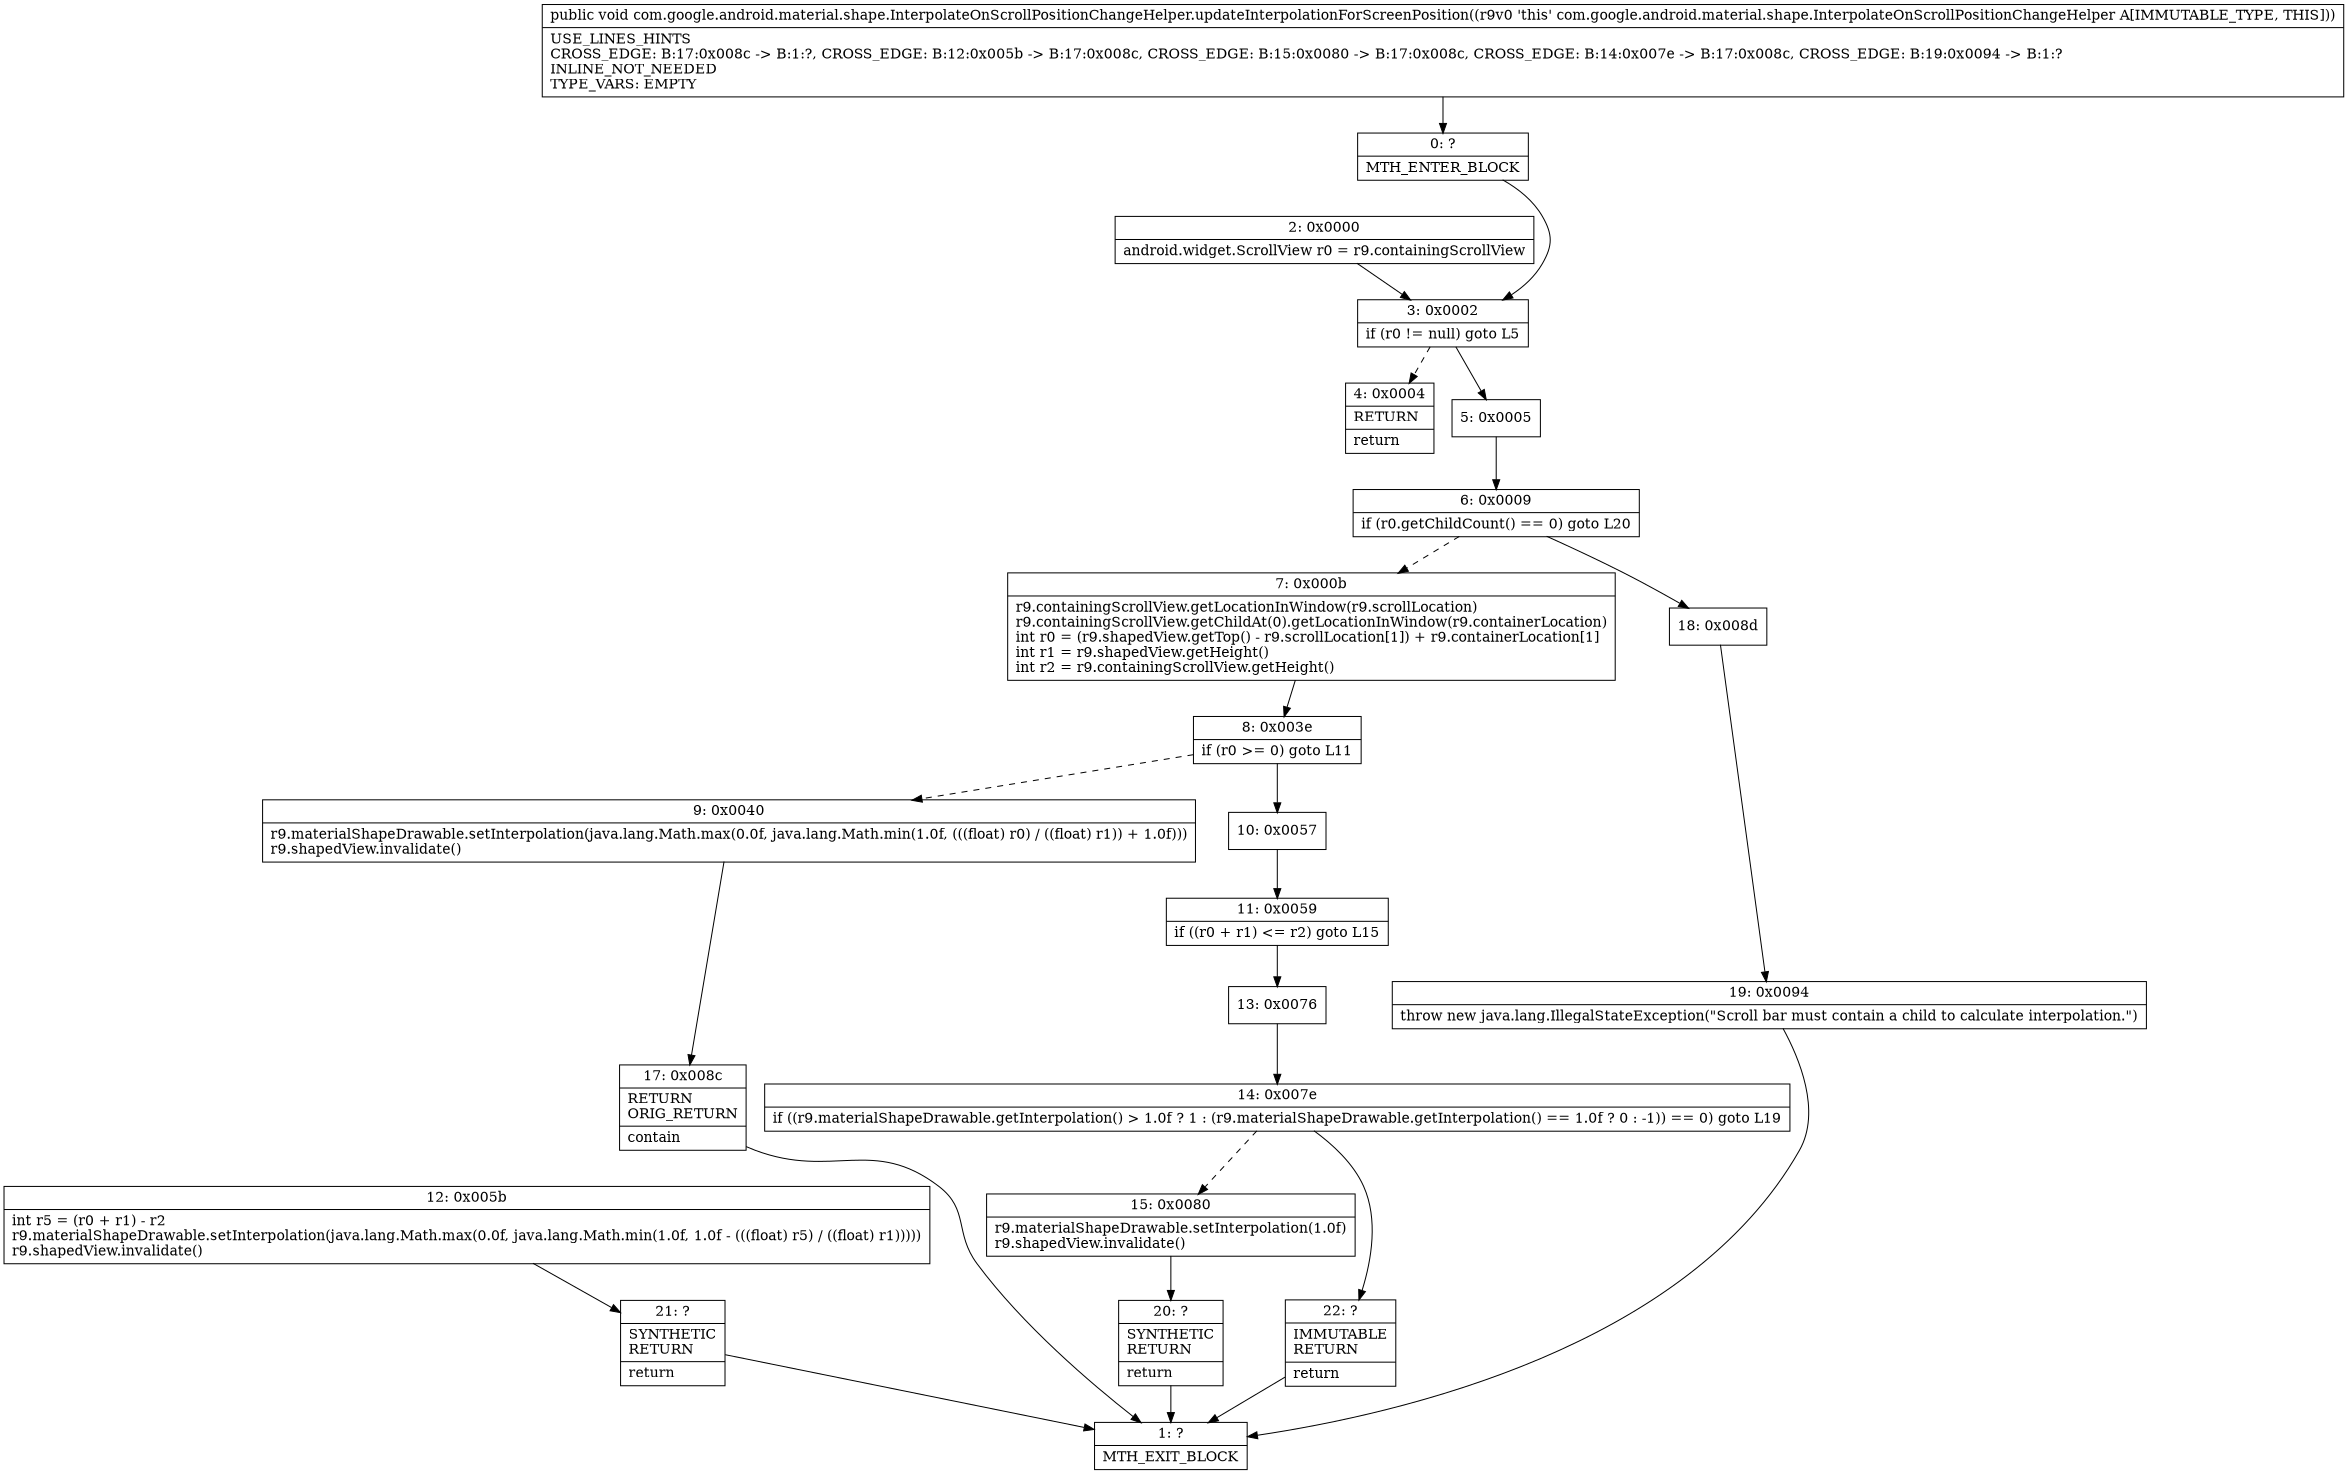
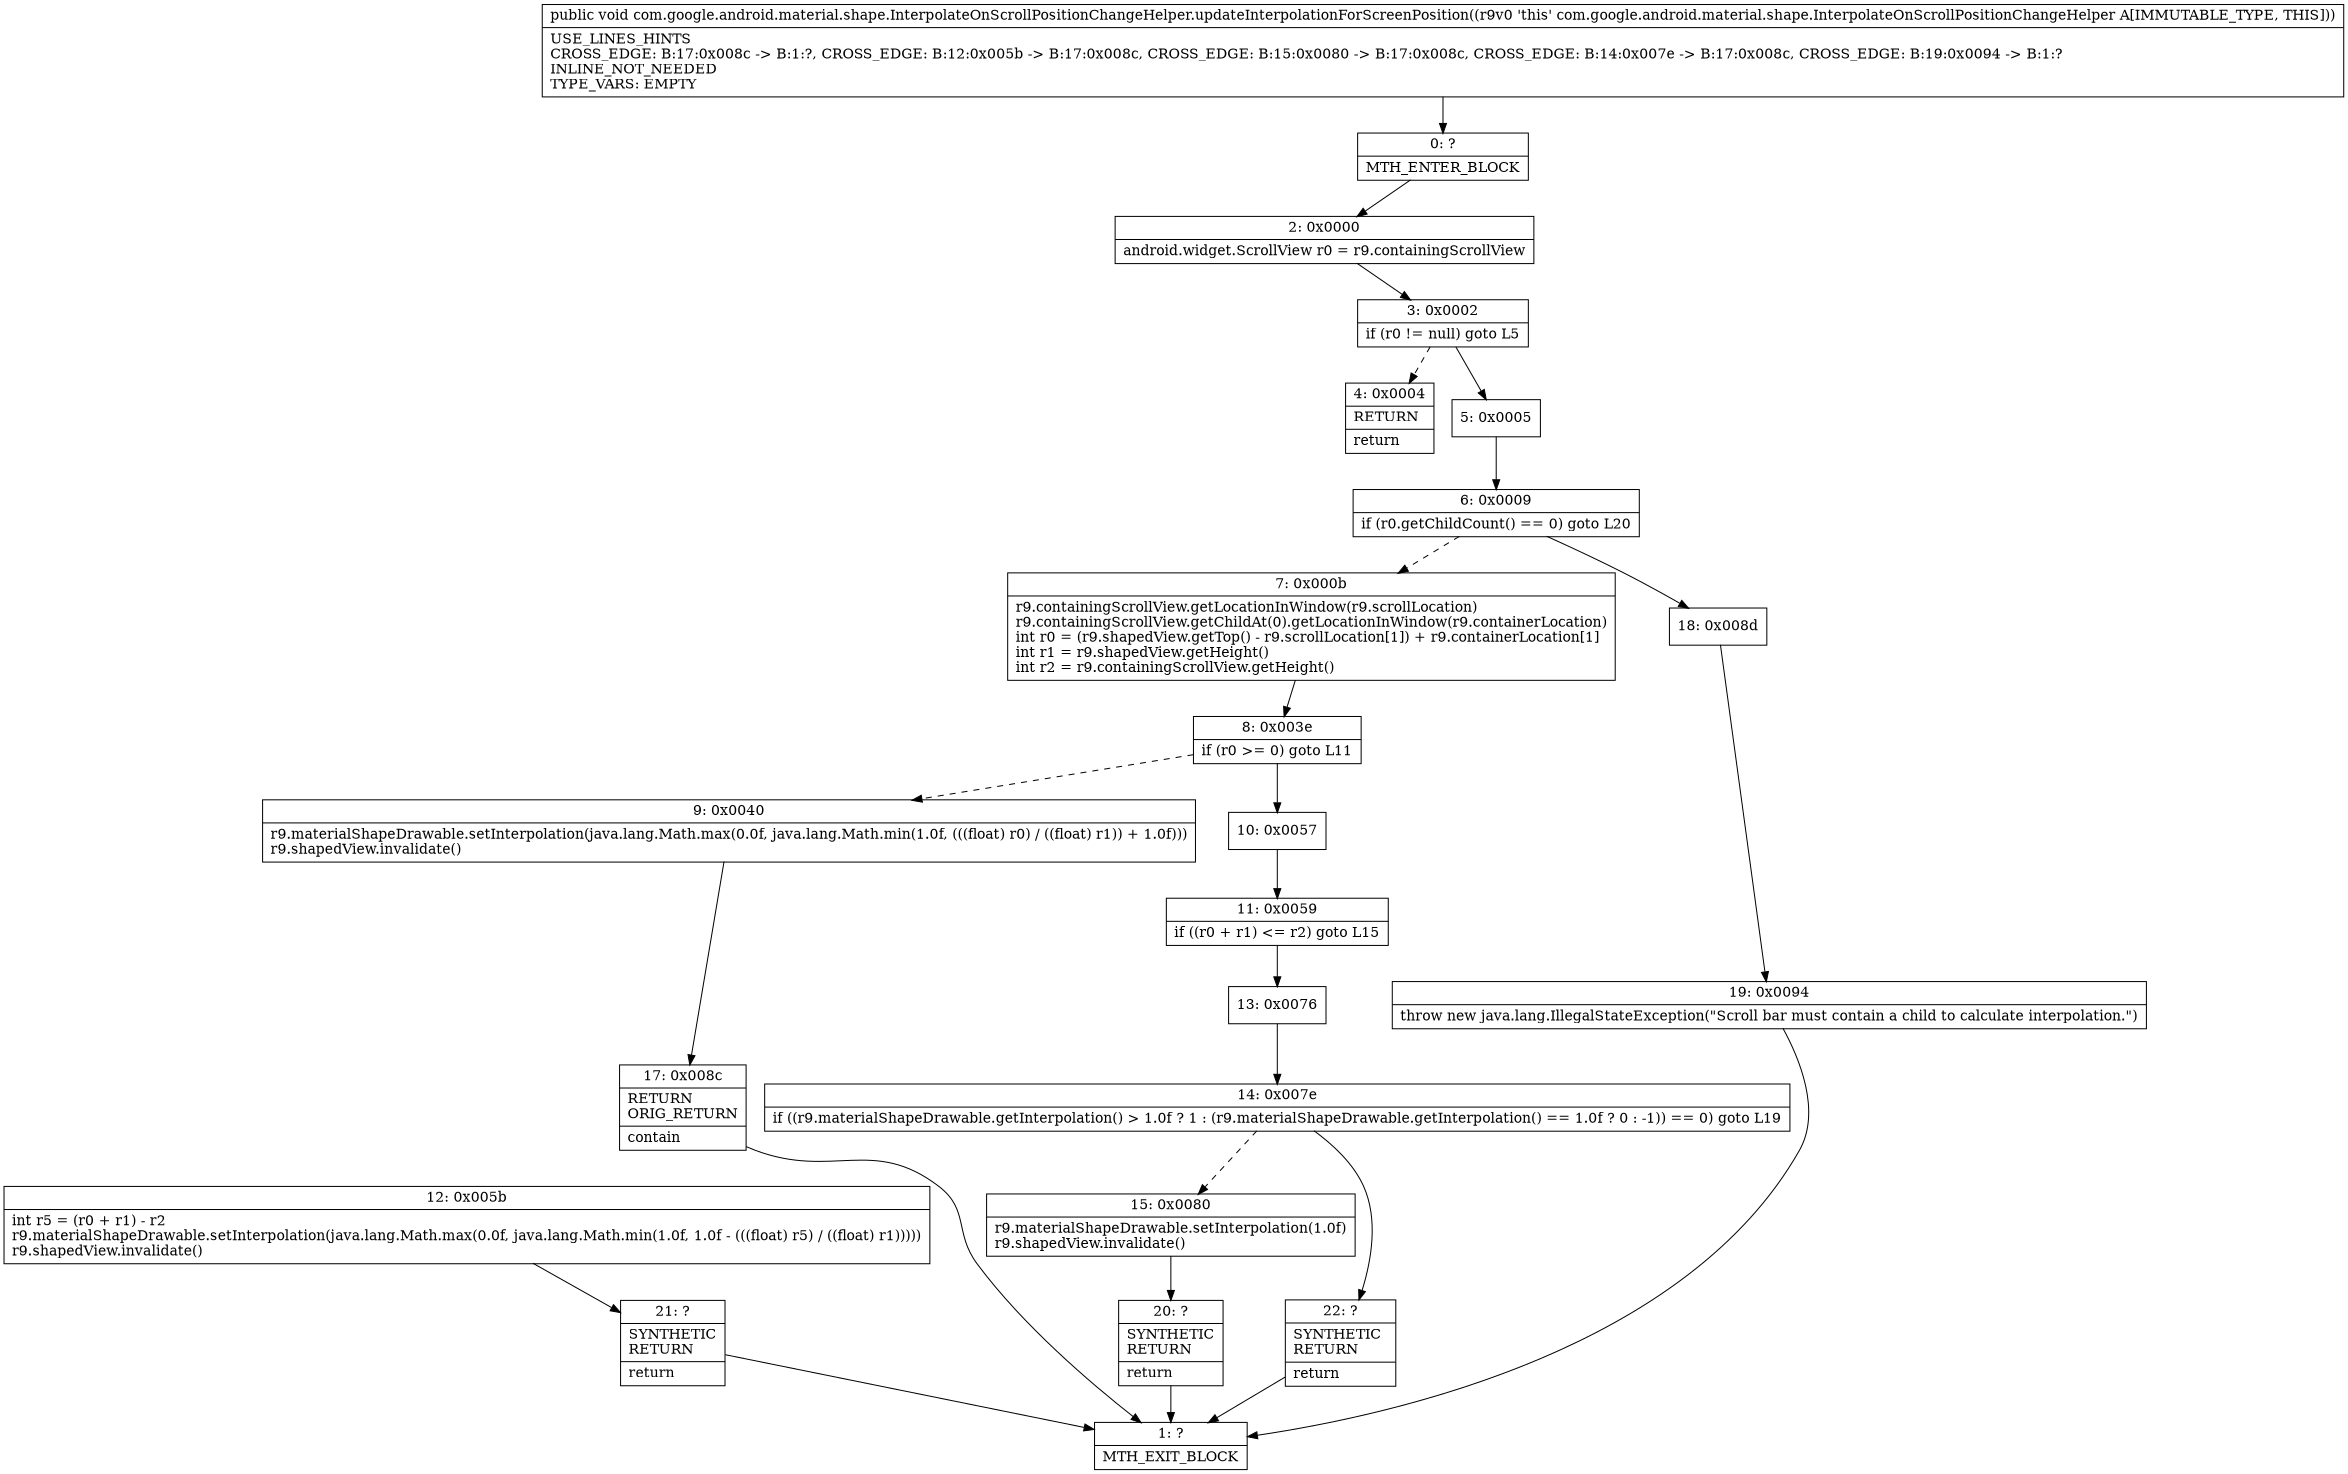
edge "0: ?" -> "3: 0x0002": now "0: ?" -> "2: 0x0000"
node "22: ?": text "IMMUTABLE" -> "SYNTHETIC"
